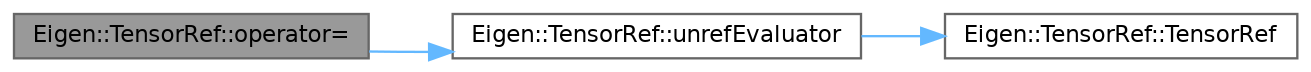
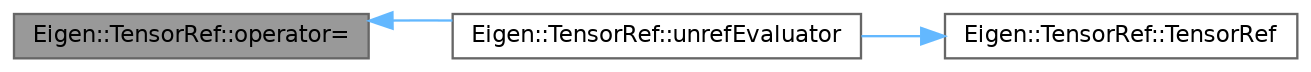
edge "Eigen::TensorRef::operator=" -> "Eigen::TensorRef::unrefEvaluator": reversed
